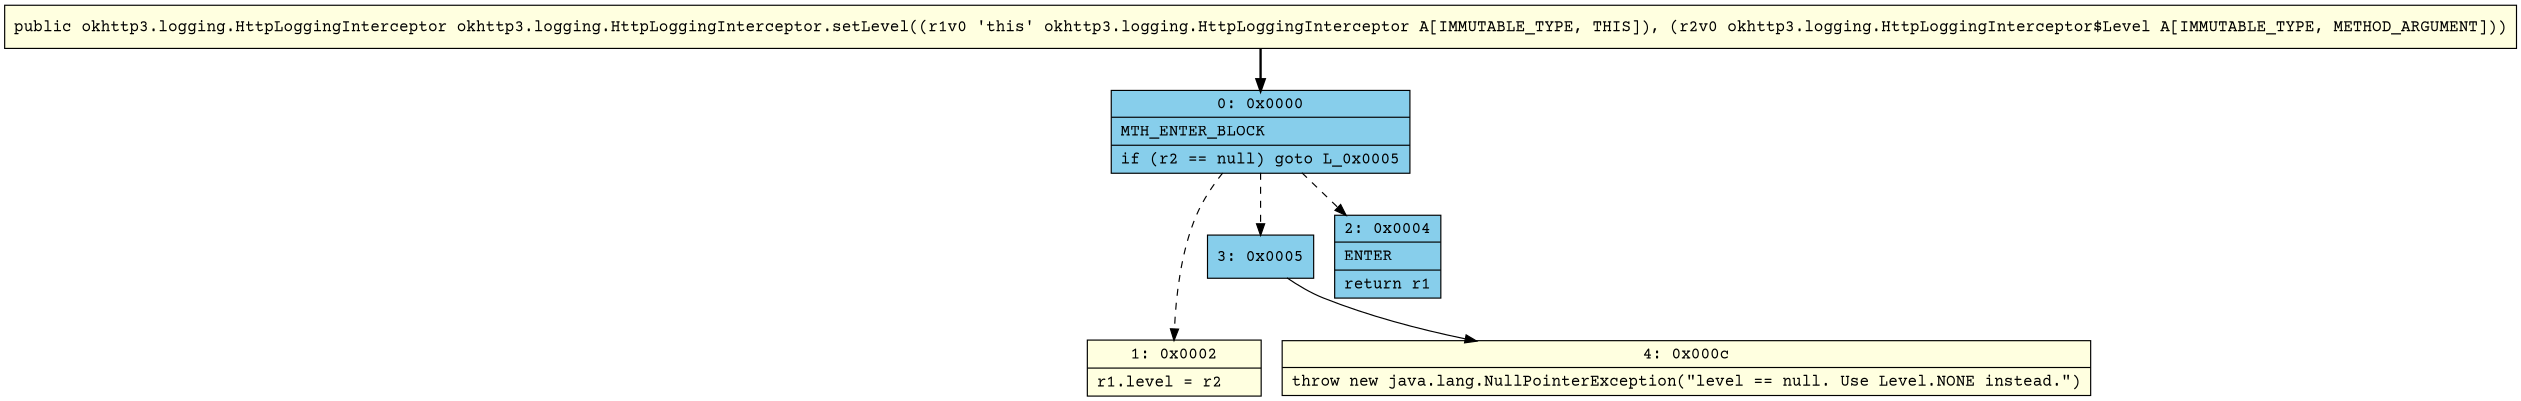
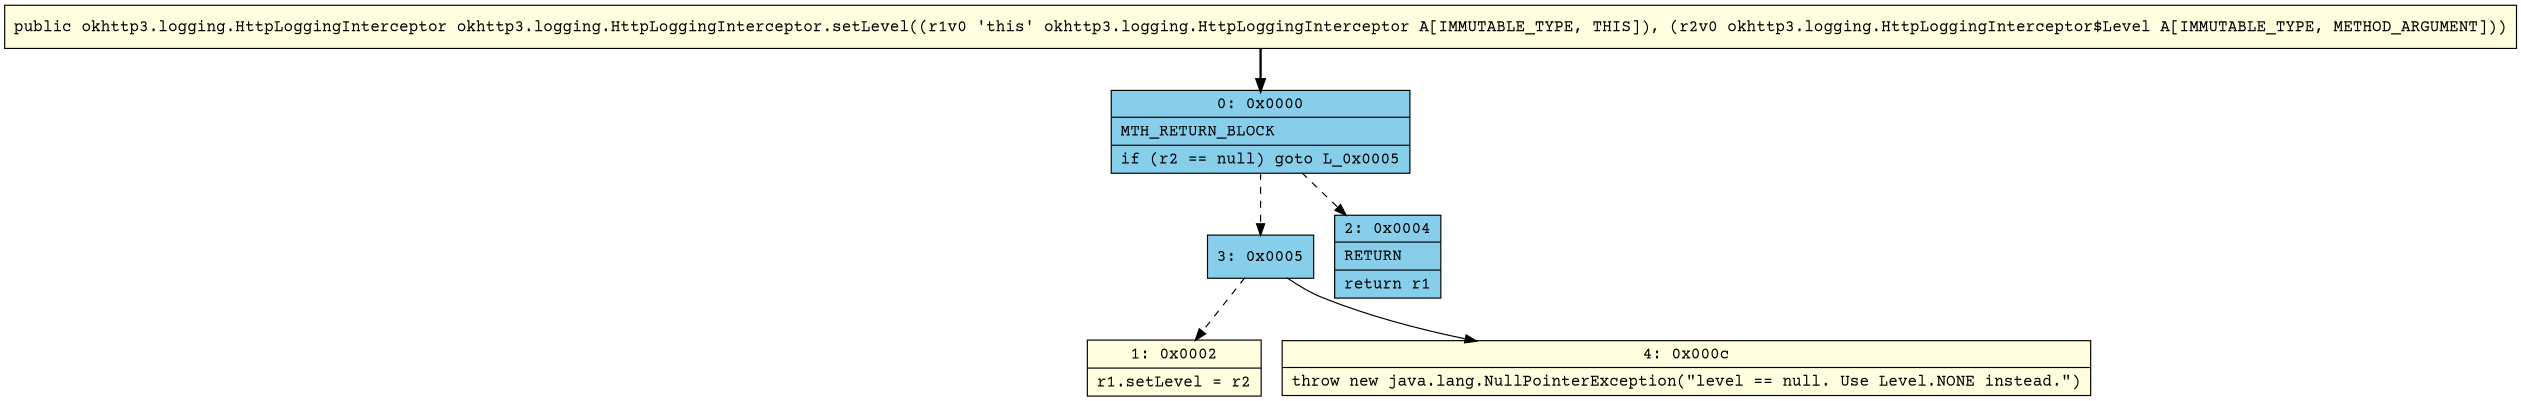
node "0: 0x0000": text "MTH_ENTER_BLOCK" -> "MTH_RETURN_BLOCK"
edge "0: 0x0000" -> "1: 0x0002": now "3: 0x0005" -> "1: 0x0002"
node "2: 0x0004": text "ENTER" -> "RETURN"
node "1: 0x0002": text "r1.level = r2" -> "r1.setLevel = r2"
